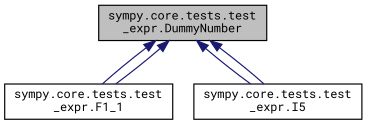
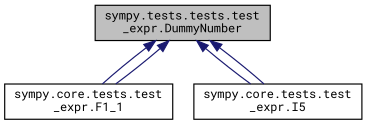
node "sympy.core.tests.test _expr.DummyNumber": label "sympy.core.tests.test _expr.DummyNumber" -> "sympy.tests.tests.test _expr.DummyNumber"
